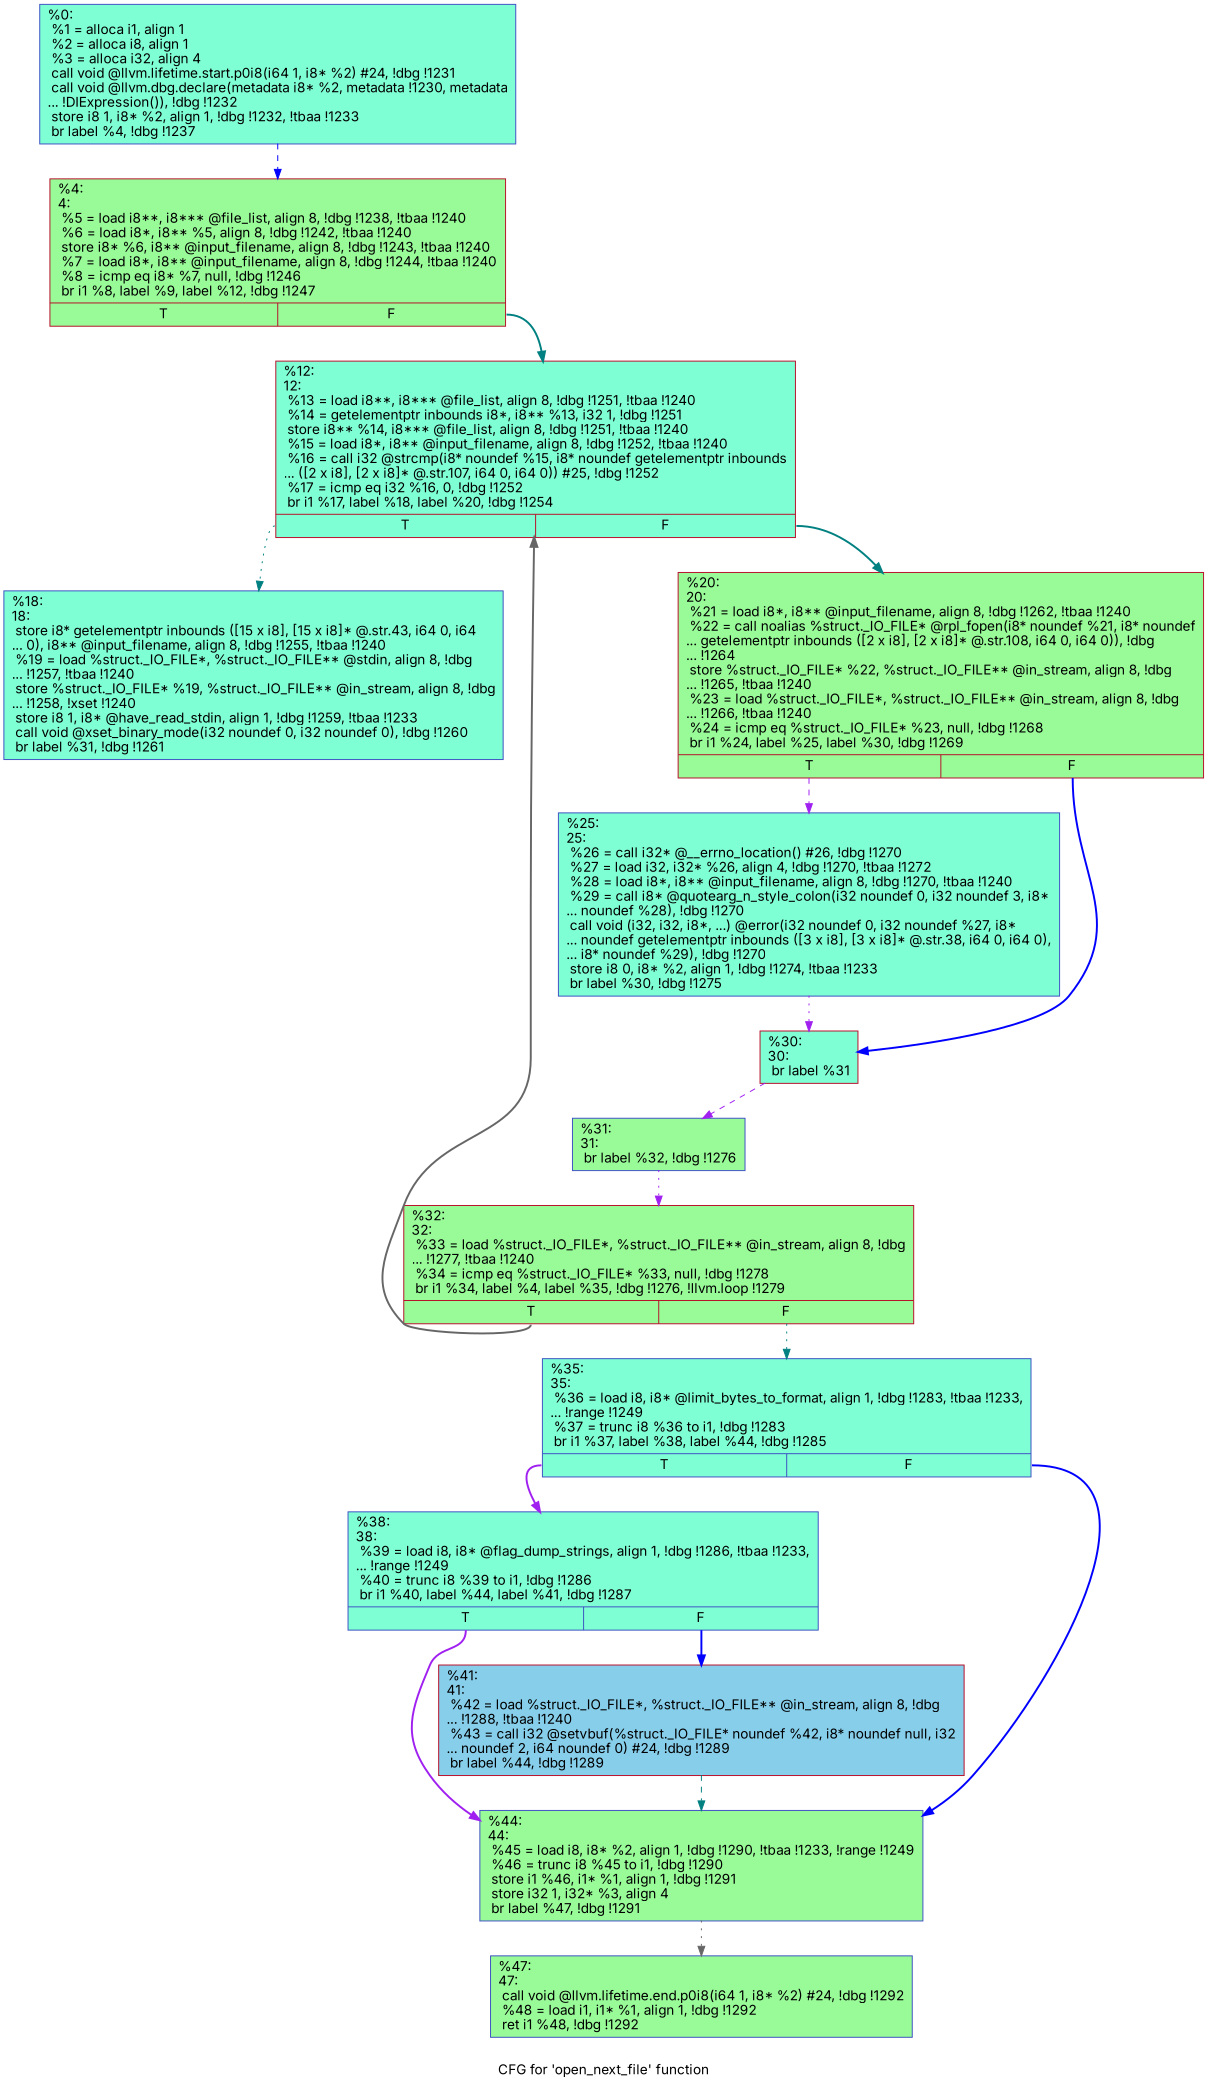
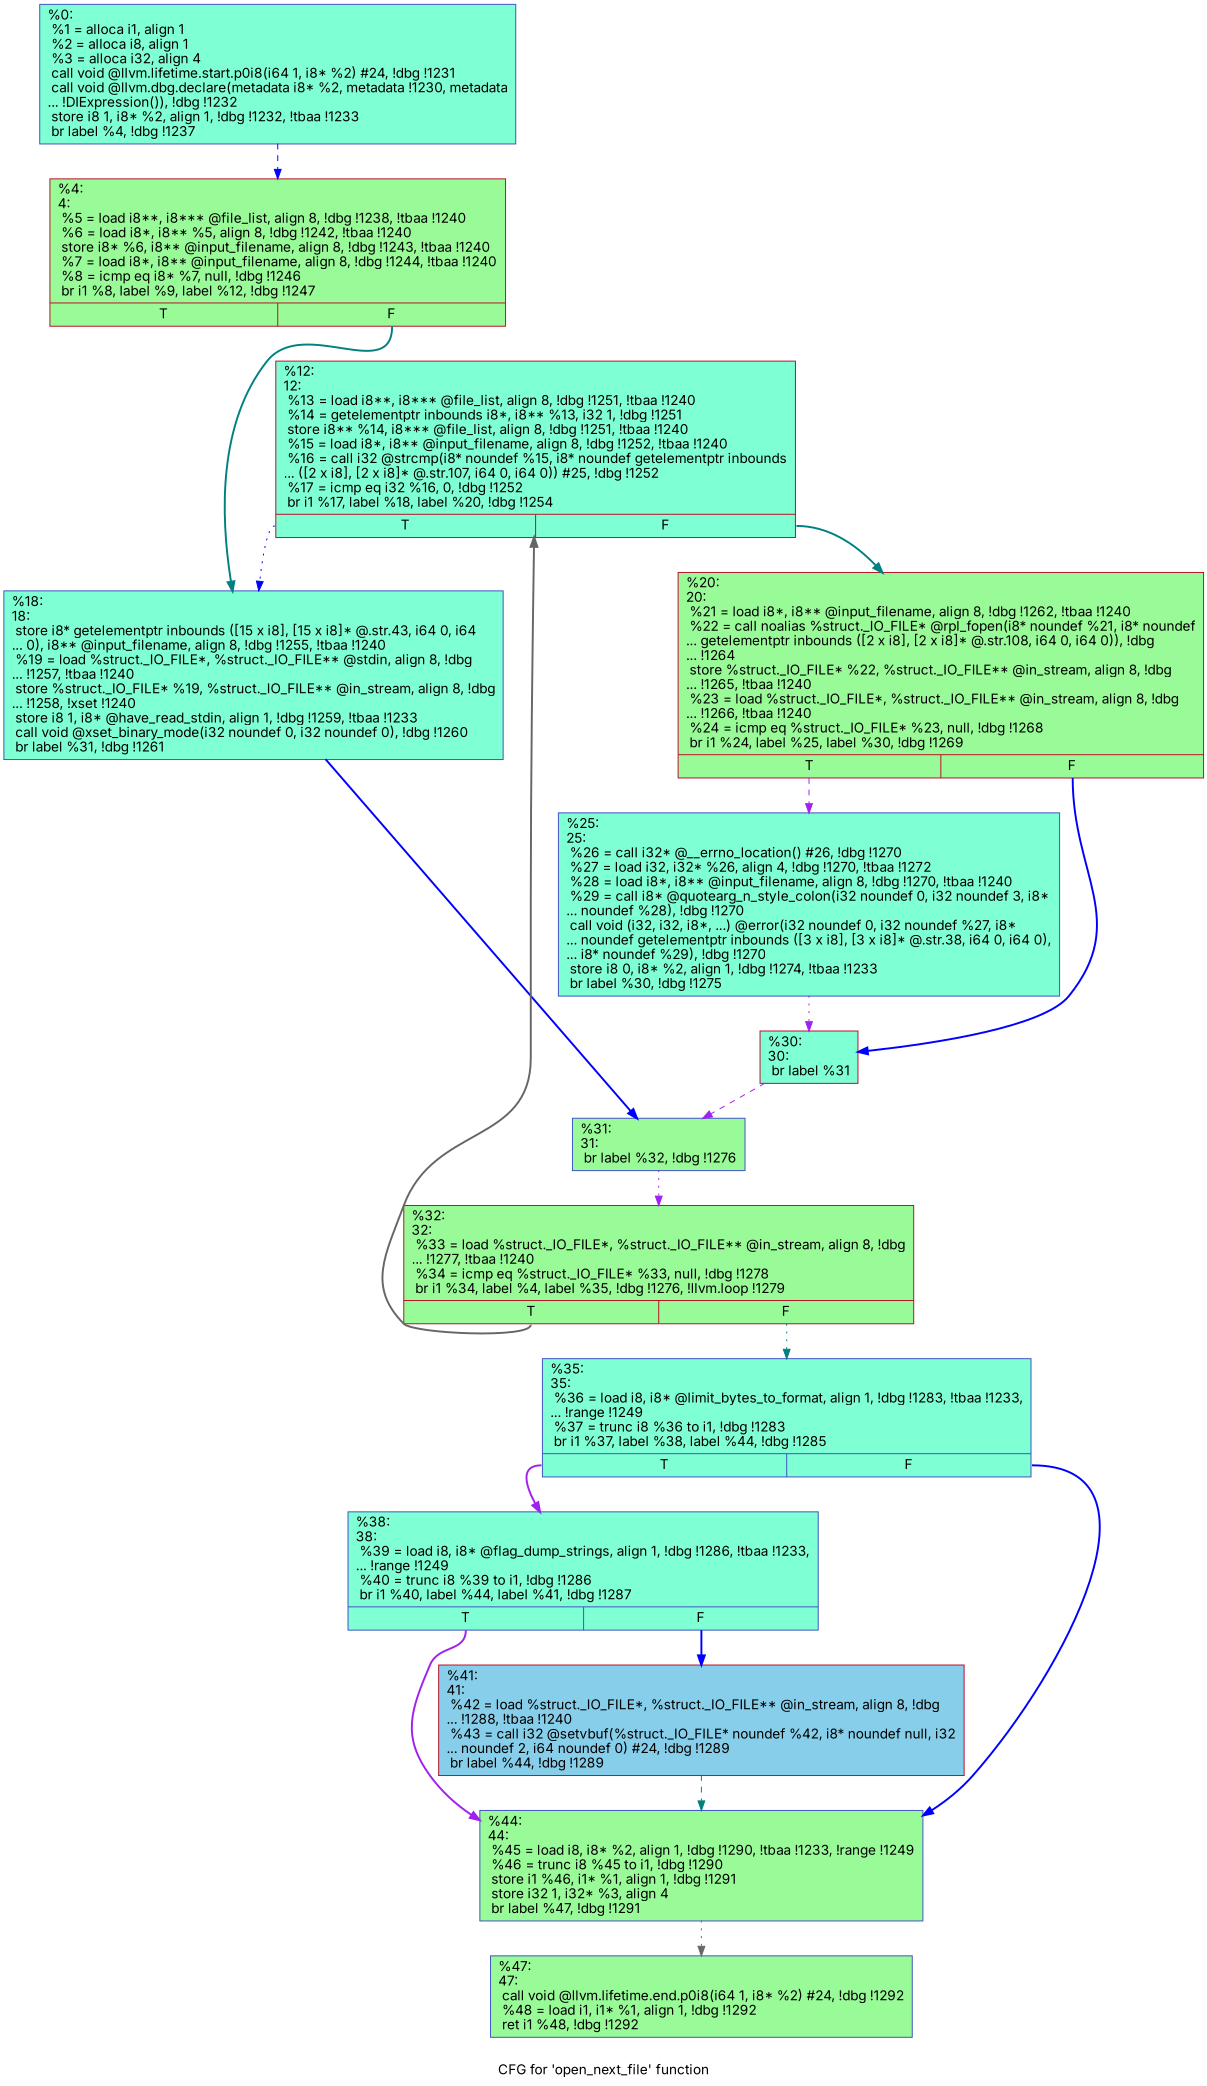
edge "%4:" -> "%12:": now "%4:" -> "%18:"
edge "%12:" -> "%18:": color teal -> blue
edge "%18:" -> "%31:": added
